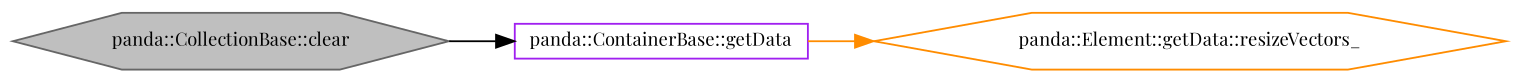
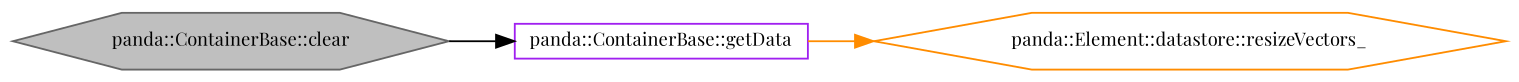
node "panda::CollectionBase::clear": label "panda::CollectionBase::clear" -> "panda::ContainerBase::clear"
node "panda::Element::getData::resizeVectors_": label "panda::Element::getData::resizeVectors_" -> "panda::Element::datastore::resizeVectors_"
